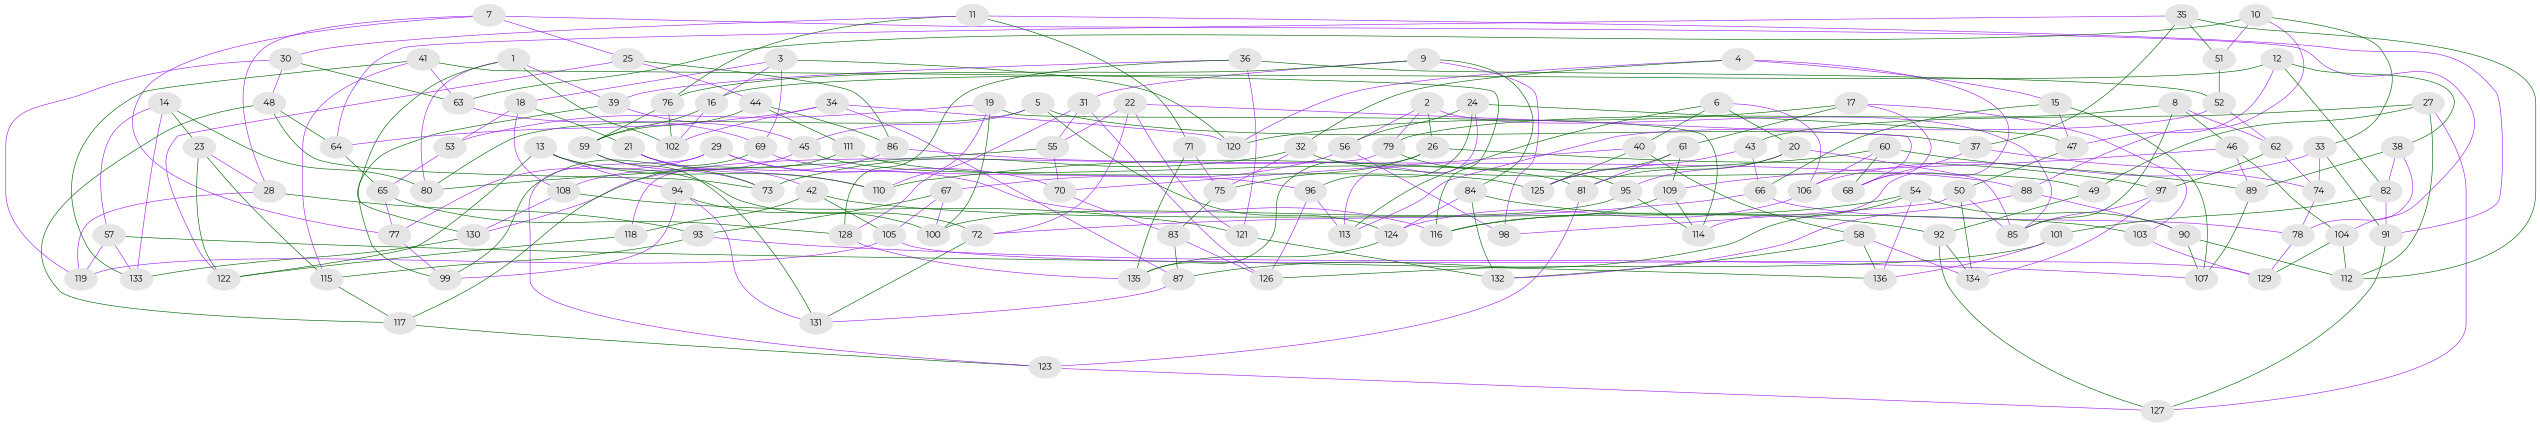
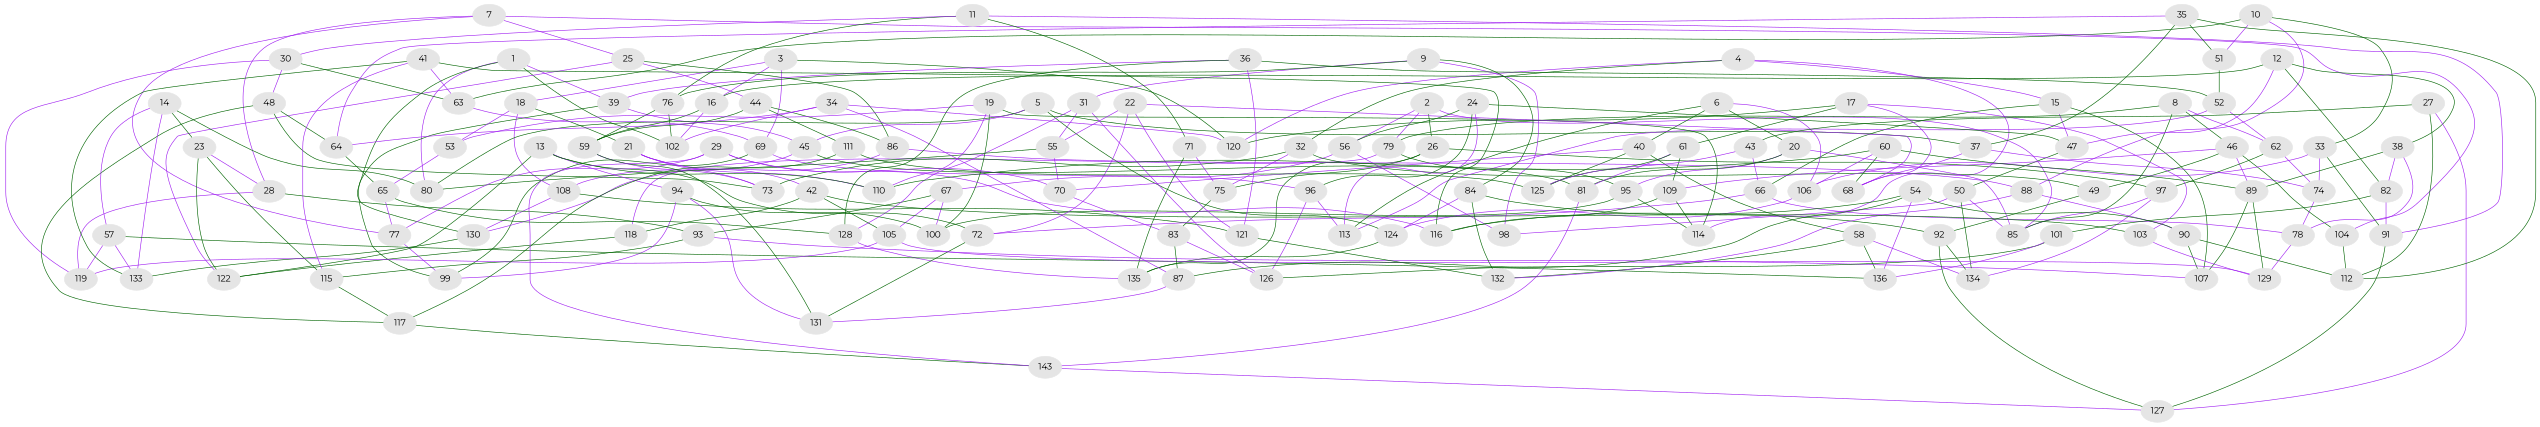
edge "27" -- "49": now "46" -- "49"
edge "21" -- "73": color darkgreen -> purple
edge "104" -- "129": now "89" -- "129"
node "123": label "123" -> "143"
